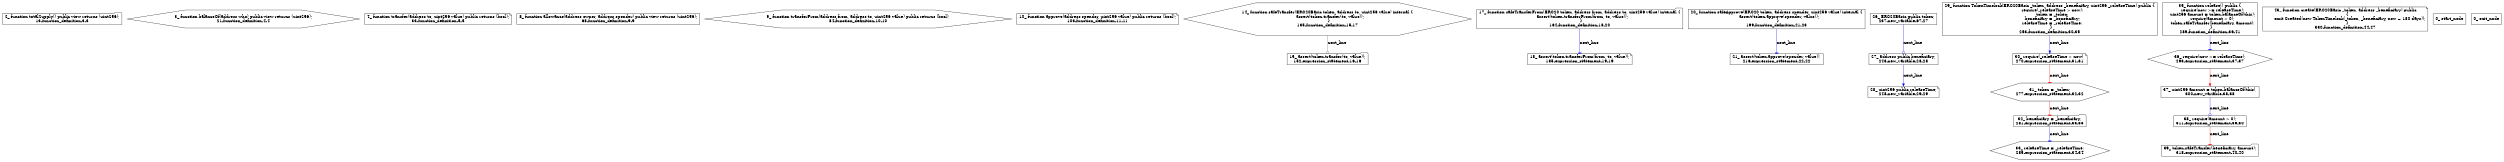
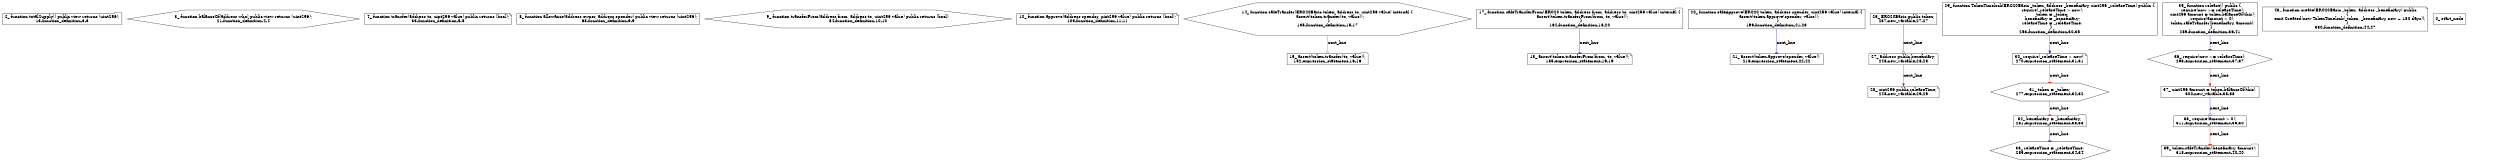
node "26_ ERC20Basic public token; 237-new_variable-67-27": label "26_ ERC20Basic public token; 237-new_variable-67-27" -> "26_ ERC20Basic public token; 237-new_variable-27-27"
node "0_ exit_node": removed
edge "27_ address public beneficiary; 243-new_variable-28-28" -> "28_ uint256 public releaseTime; 248-new_variable-29-29": color blue -> red
